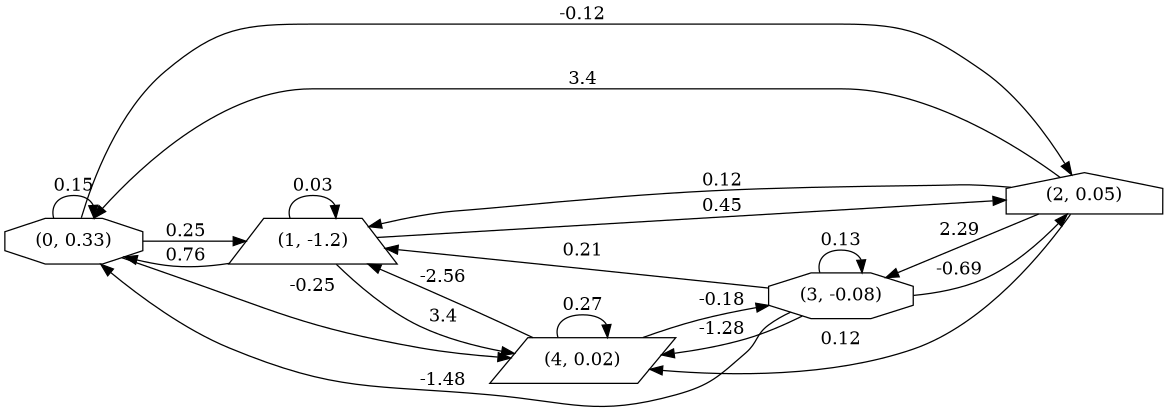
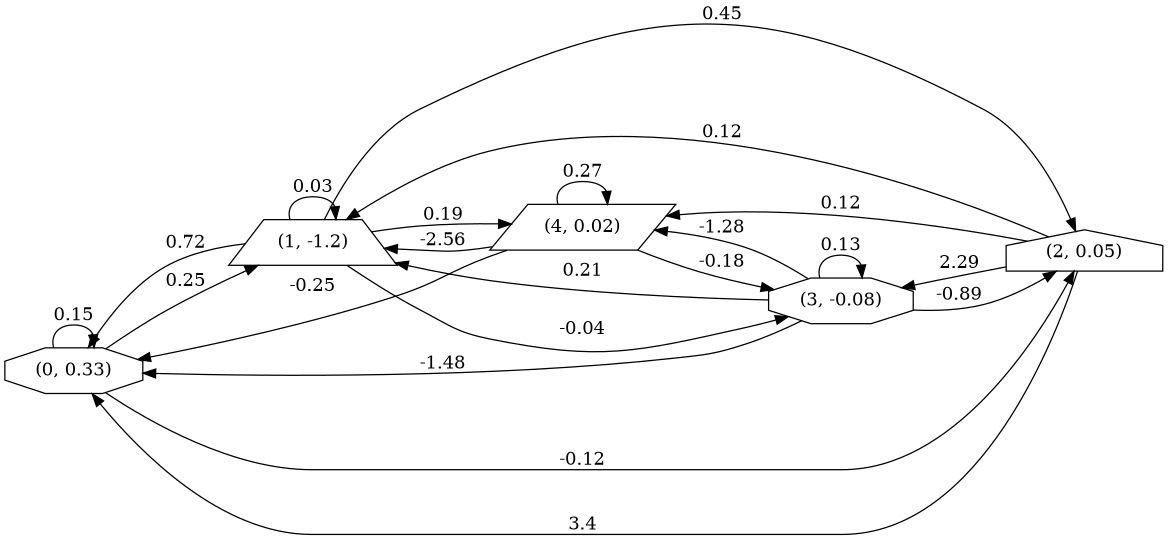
edge "(1, -1.2)" -> "(0, 0.33)": label "0.76" -> "0.72"
edge "(3, -0.08)" -> "(2, 0.05)": label "-0.69" -> "-0.89"
edge "(1, -1.2)" -> "(4, 0.02)": label "3.4" -> "0.19"
edge "(0, 0.33)" -> "(4, 0.02)": reversed
edge "(1, -1.2)" -> "(3, -0.08)": added, label "-0.04"
